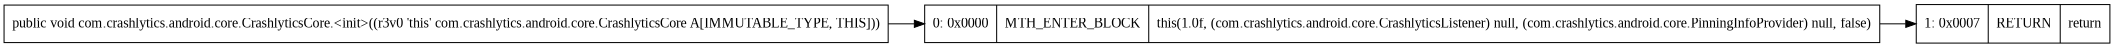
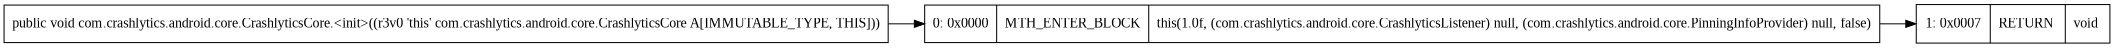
node "1: 0x0007": text "return" -> "void"
